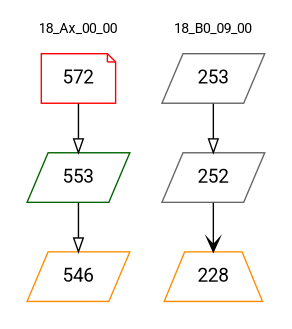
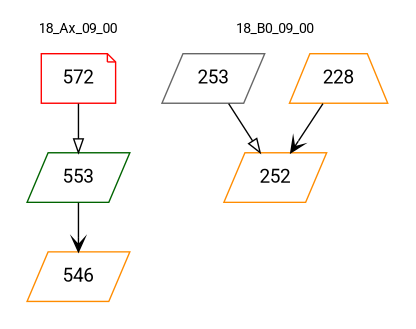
cluster "18_Ax_00_00": label "18_Ax_00_00" -> "18_Ax_09_00"
node "252": color gray40 -> darkorange
edge "553" -> "546": arrowhead onormal -> vee
edge "252" -> "228": reversed
